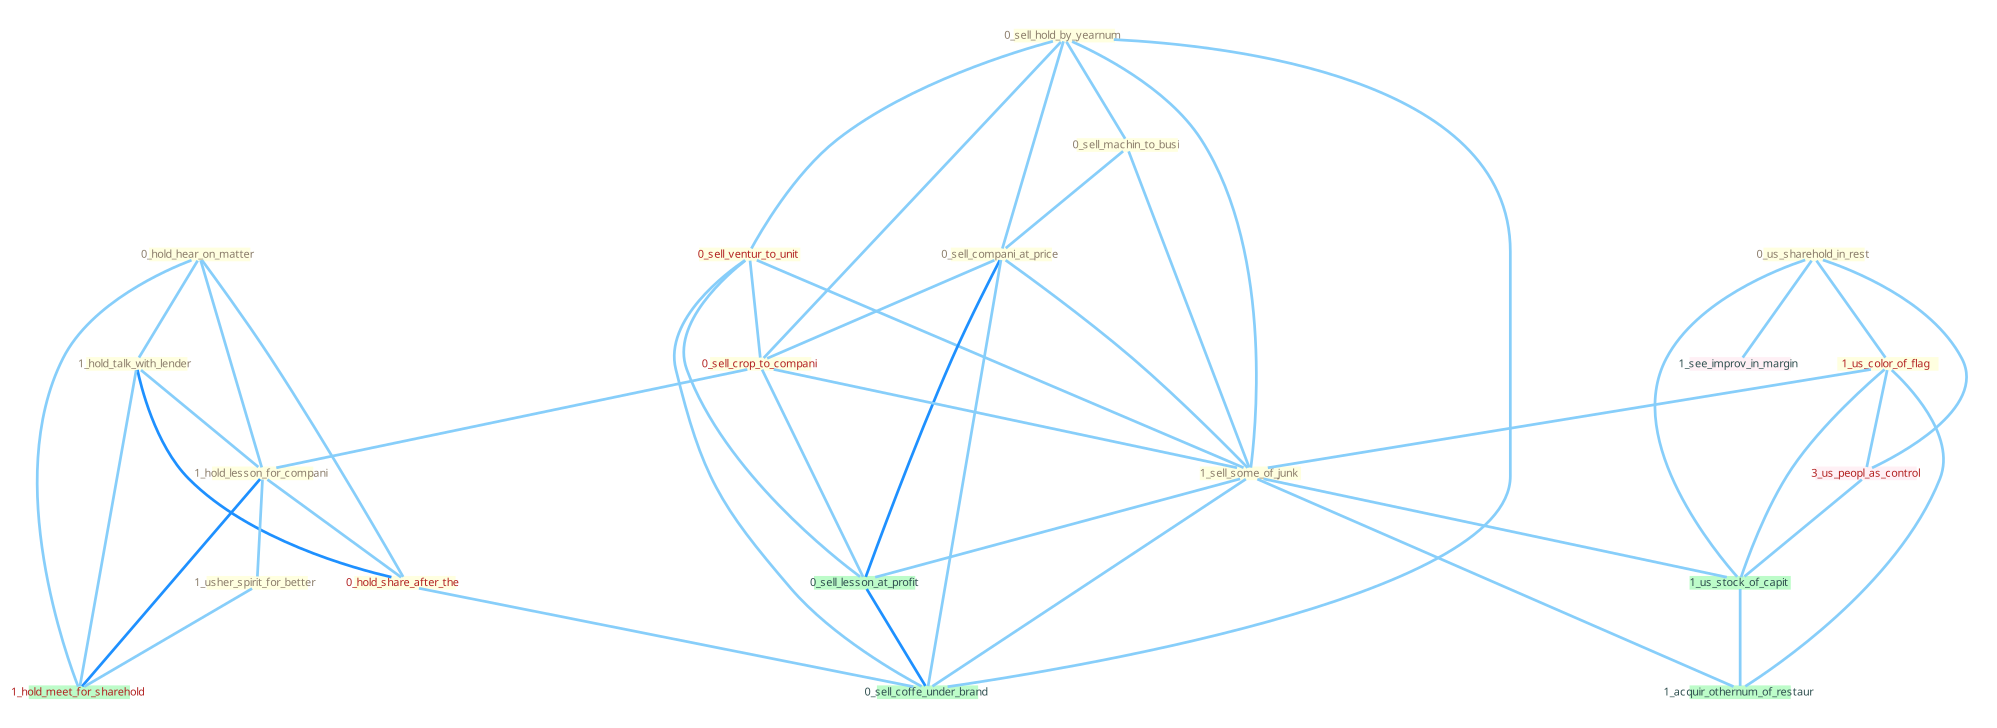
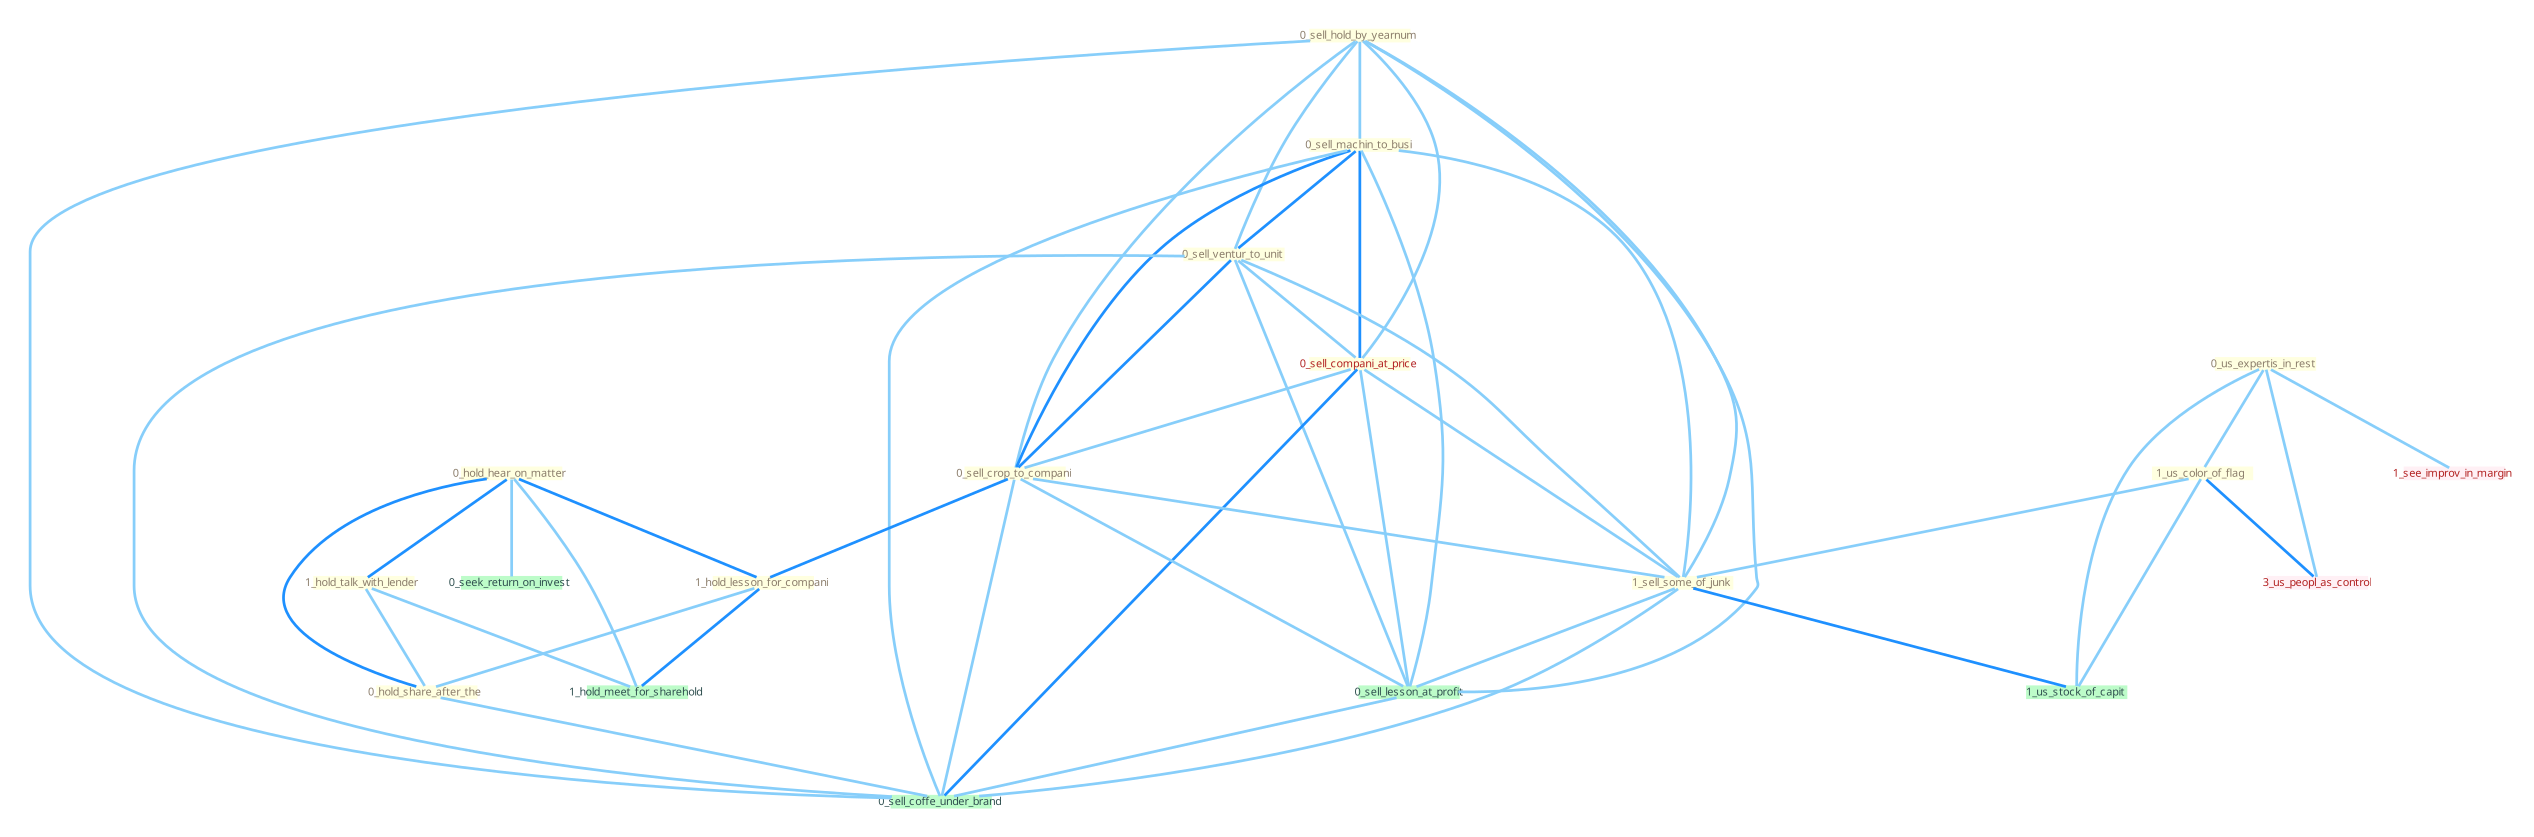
edge "0_sell_machin_to_busi" -- "0_sell_compani_at_price": color #87cefa -> #1e90ff
edge "0_sell_machin_to_busi" -- "0_sell_ventur_to_unit": added
node "0_sell_ventur_to_unit": fontcolor #b22222 -> #8b7d6b
node "0_sell_compani_at_price": fontcolor #8b7d6b -> #b22222
node "0_us_sharehold_in_rest": label "0_us_sharehold_in_rest" -> "0_us_expertis_in_rest"
edge "0_sell_machin_to_busi" -- "0_sell_crop_to_compani": added
edge "0_hold_hear_on_matter" -- "1_hold_talk_with_lender": color #87cefa -> #1e90ff
edge "0_sell_ventur_to_unit" -- "0_sell_crop_to_compani": color #87cefa -> #1e90ff
edge "0_sell_ventur_to_unit" -- "0_sell_compani_at_price": added
edge "0_sell_machin_to_busi" -- "0_sell_coffe_under_brand": added
edge "0_hold_hear_on_matter" -- "1_hold_lesson_for_compani": color #87cefa -> #1e90ff
node "0_sell_crop_to_compani": fontcolor #b22222 -> #8b7d6b
node "1_see_improv_in_margin": fontcolor #2f4f4f -> #b22222
node "1_us_color_of_flag": fontcolor #b22222 -> #8b7d6b
edge "0_sell_machin_to_busi" -- "0_sell_lesson_at_profit": added
edge "0_hold_hear_on_matter" -- "0_hold_share_after_the": color #87cefa -> #1e90ff
edge "1_hold_talk_with_lender" -- "1_hold_lesson_for_compani": removed
edge "0_sell_crop_to_compani" -- "1_hold_lesson_for_compani": color #87cefa -> #1e90ff
edge "1_us_color_of_flag" -- "3_us_peopl_as_control": color #87cefa -> #1e90ff
edge "0_sell_compani_at_price" -- "0_sell_lesson_at_profit": color #1e90ff -> #87cefa
edge "0_sell_compani_at_price" -- "0_sell_coffe_under_brand": color #87cefa -> #1e90ff
edge "0_sell_hold_by_yearnum" -- "0_sell_lesson_at_profit": added
edge "1_hold_talk_with_lender" -- "0_hold_share_after_the": color #1e90ff -> #87cefa
edge "3_us_peopl_as_control" -- "1_us_stock_of_capit": removed
edge "1_sell_some_of_junk" -- "1_us_stock_of_capit": color #87cefa -> #1e90ff
node "1_usher_spirit_for_better": removed
node "0_hold_share_after_the": fontcolor #b22222 -> #8b7d6b
node "0_seek_return_on_invest": added
edge "0_sell_lesson_at_profit" -- "0_sell_coffe_under_brand": color #1e90ff -> #87cefa
edge "0_sell_crop_to_compani" -- "0_sell_coffe_under_brand": added
node "1_hold_meet_for_sharehold": fontcolor #b22222 -> #2f4f4f
node "1_acquir_othernum_of_restaur": removed
